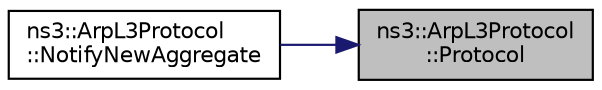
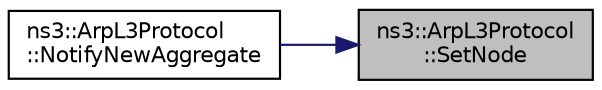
node "ns3::ArpL3Protocol ::Protocol": label "ns3::ArpL3Protocol ::Protocol" -> "ns3::ArpL3Protocol ::SetNode"
